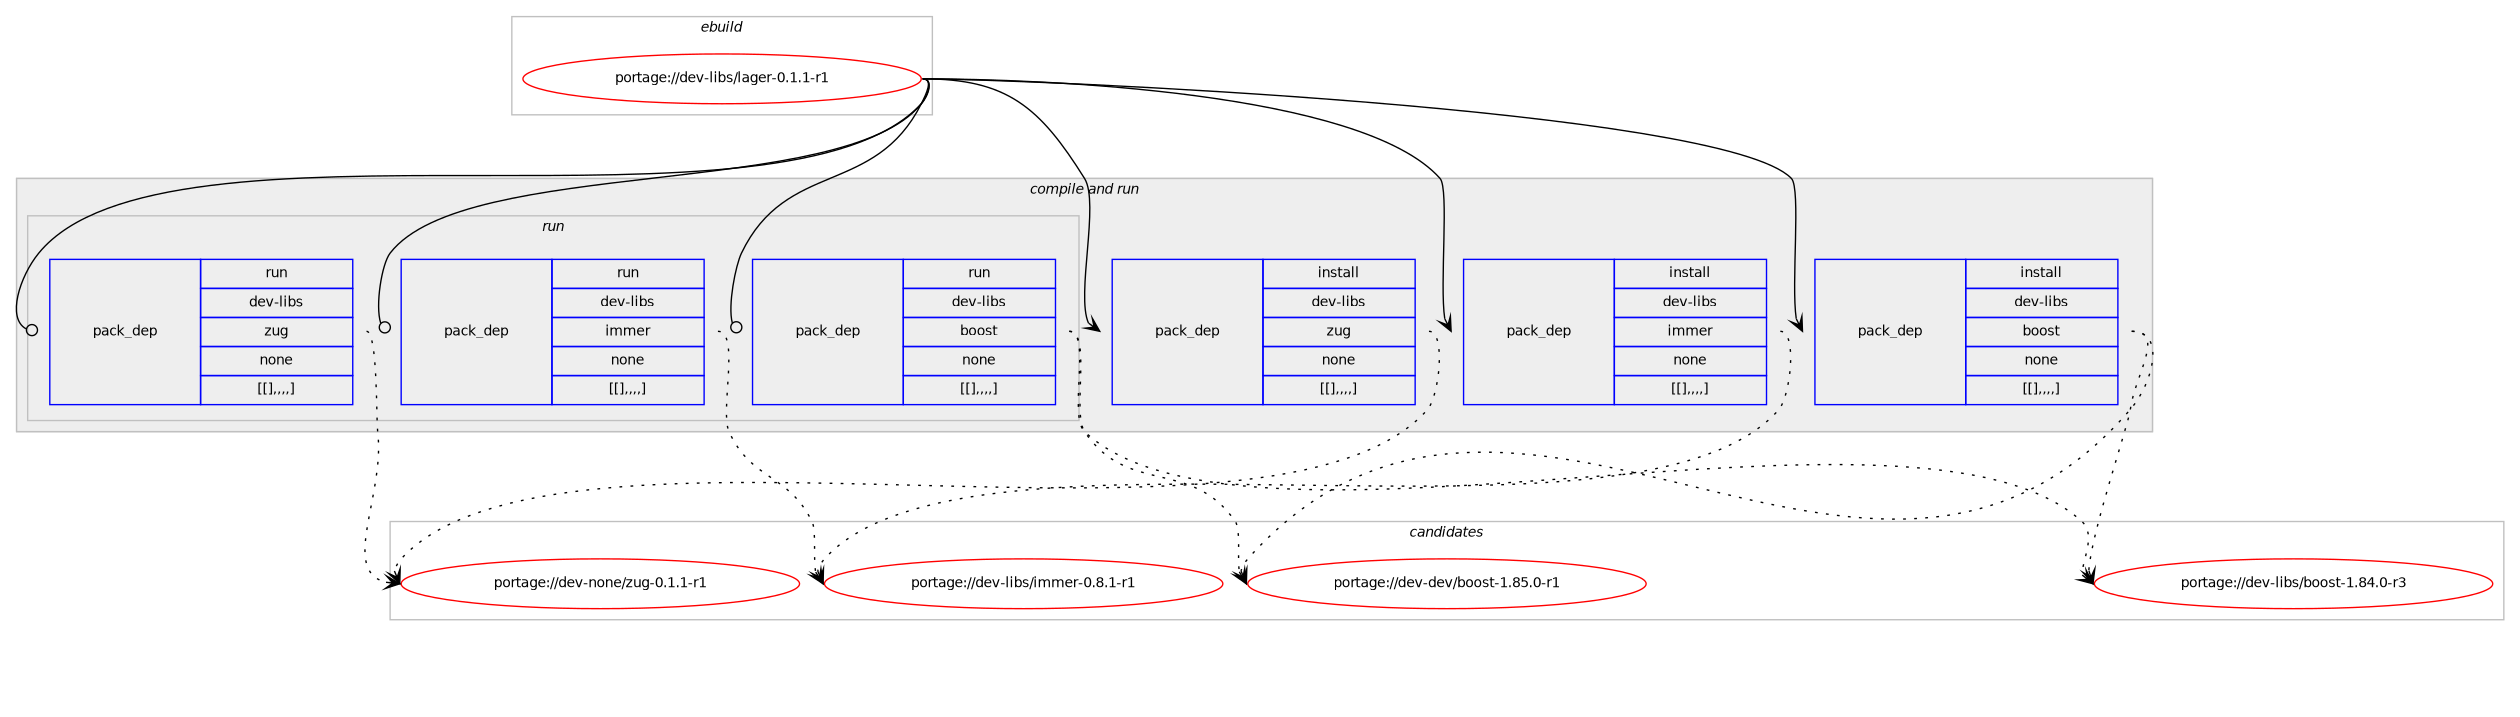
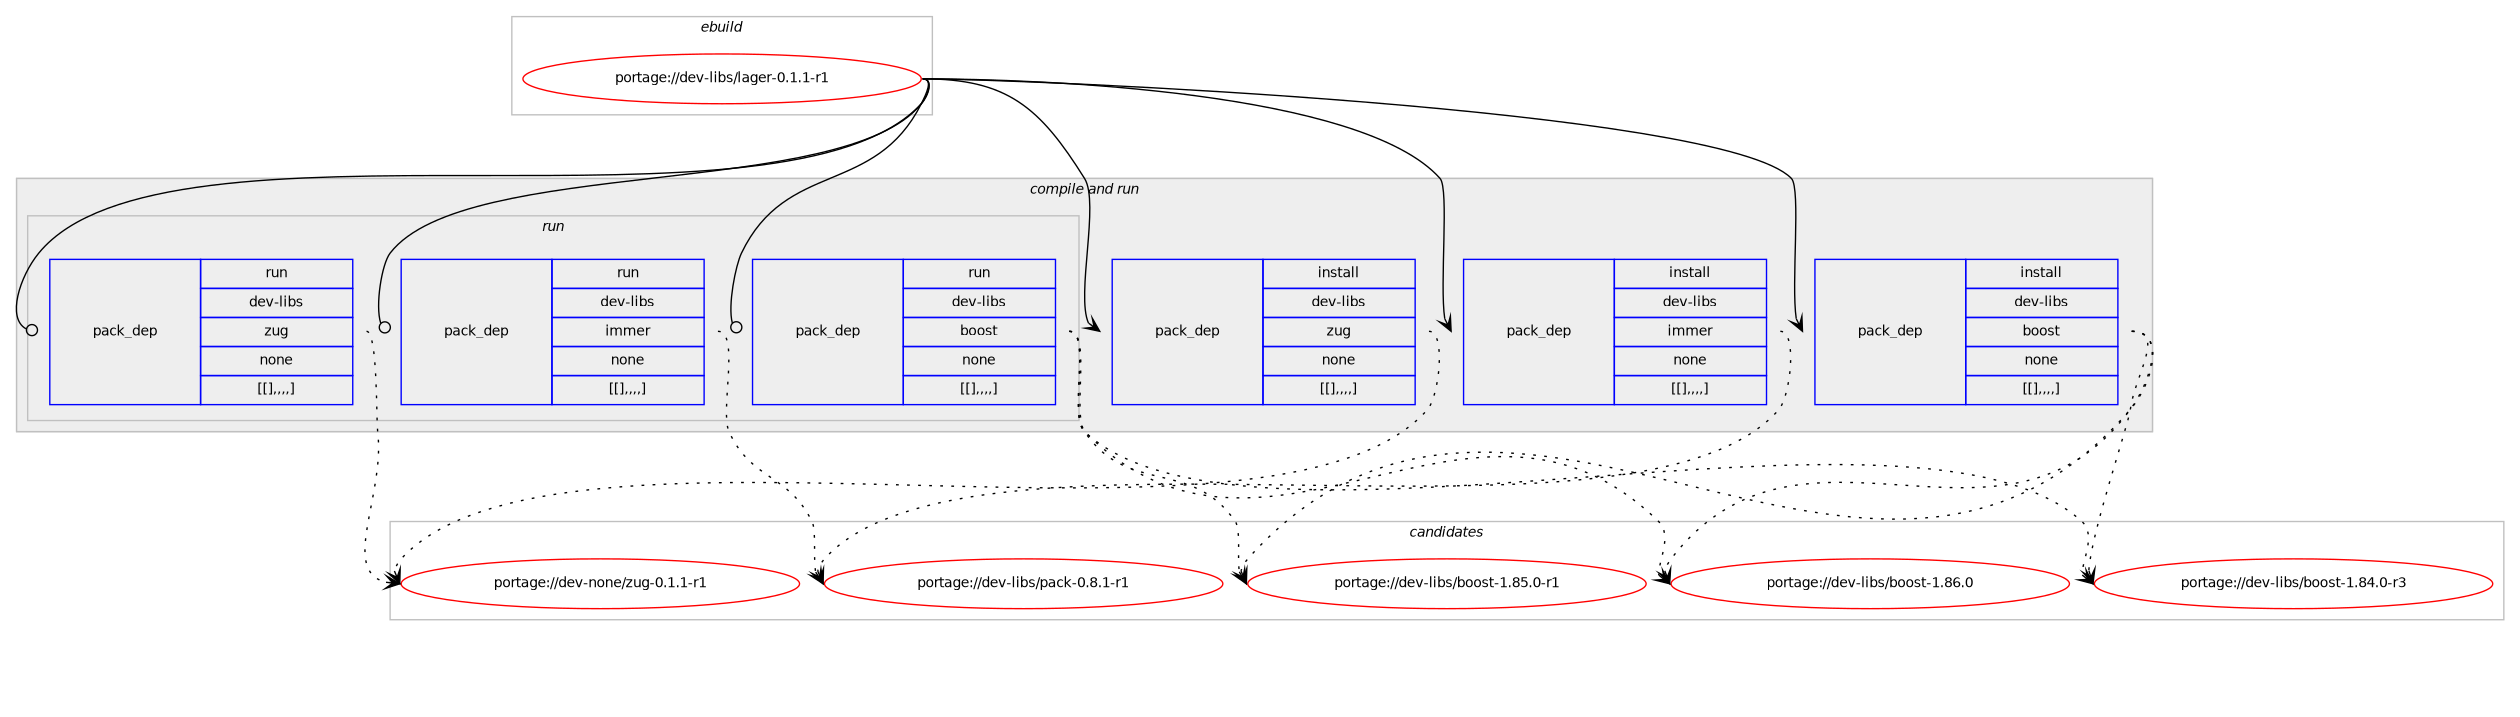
node "portage://dev-libs/immer-0.8.1-r1": label "portage://dev-libs/immer-0.8.1-r1" -> "portage://dev-libs/pack-0.8.1-r1"
node "portage://dev-dev/boost-1.85.0-r1": label "portage://dev-dev/boost-1.85.0-r1" -> "portage://dev-libs/boost-1.85.0-r1"
node "portage://dev-libs/boost-1.86.0": added
